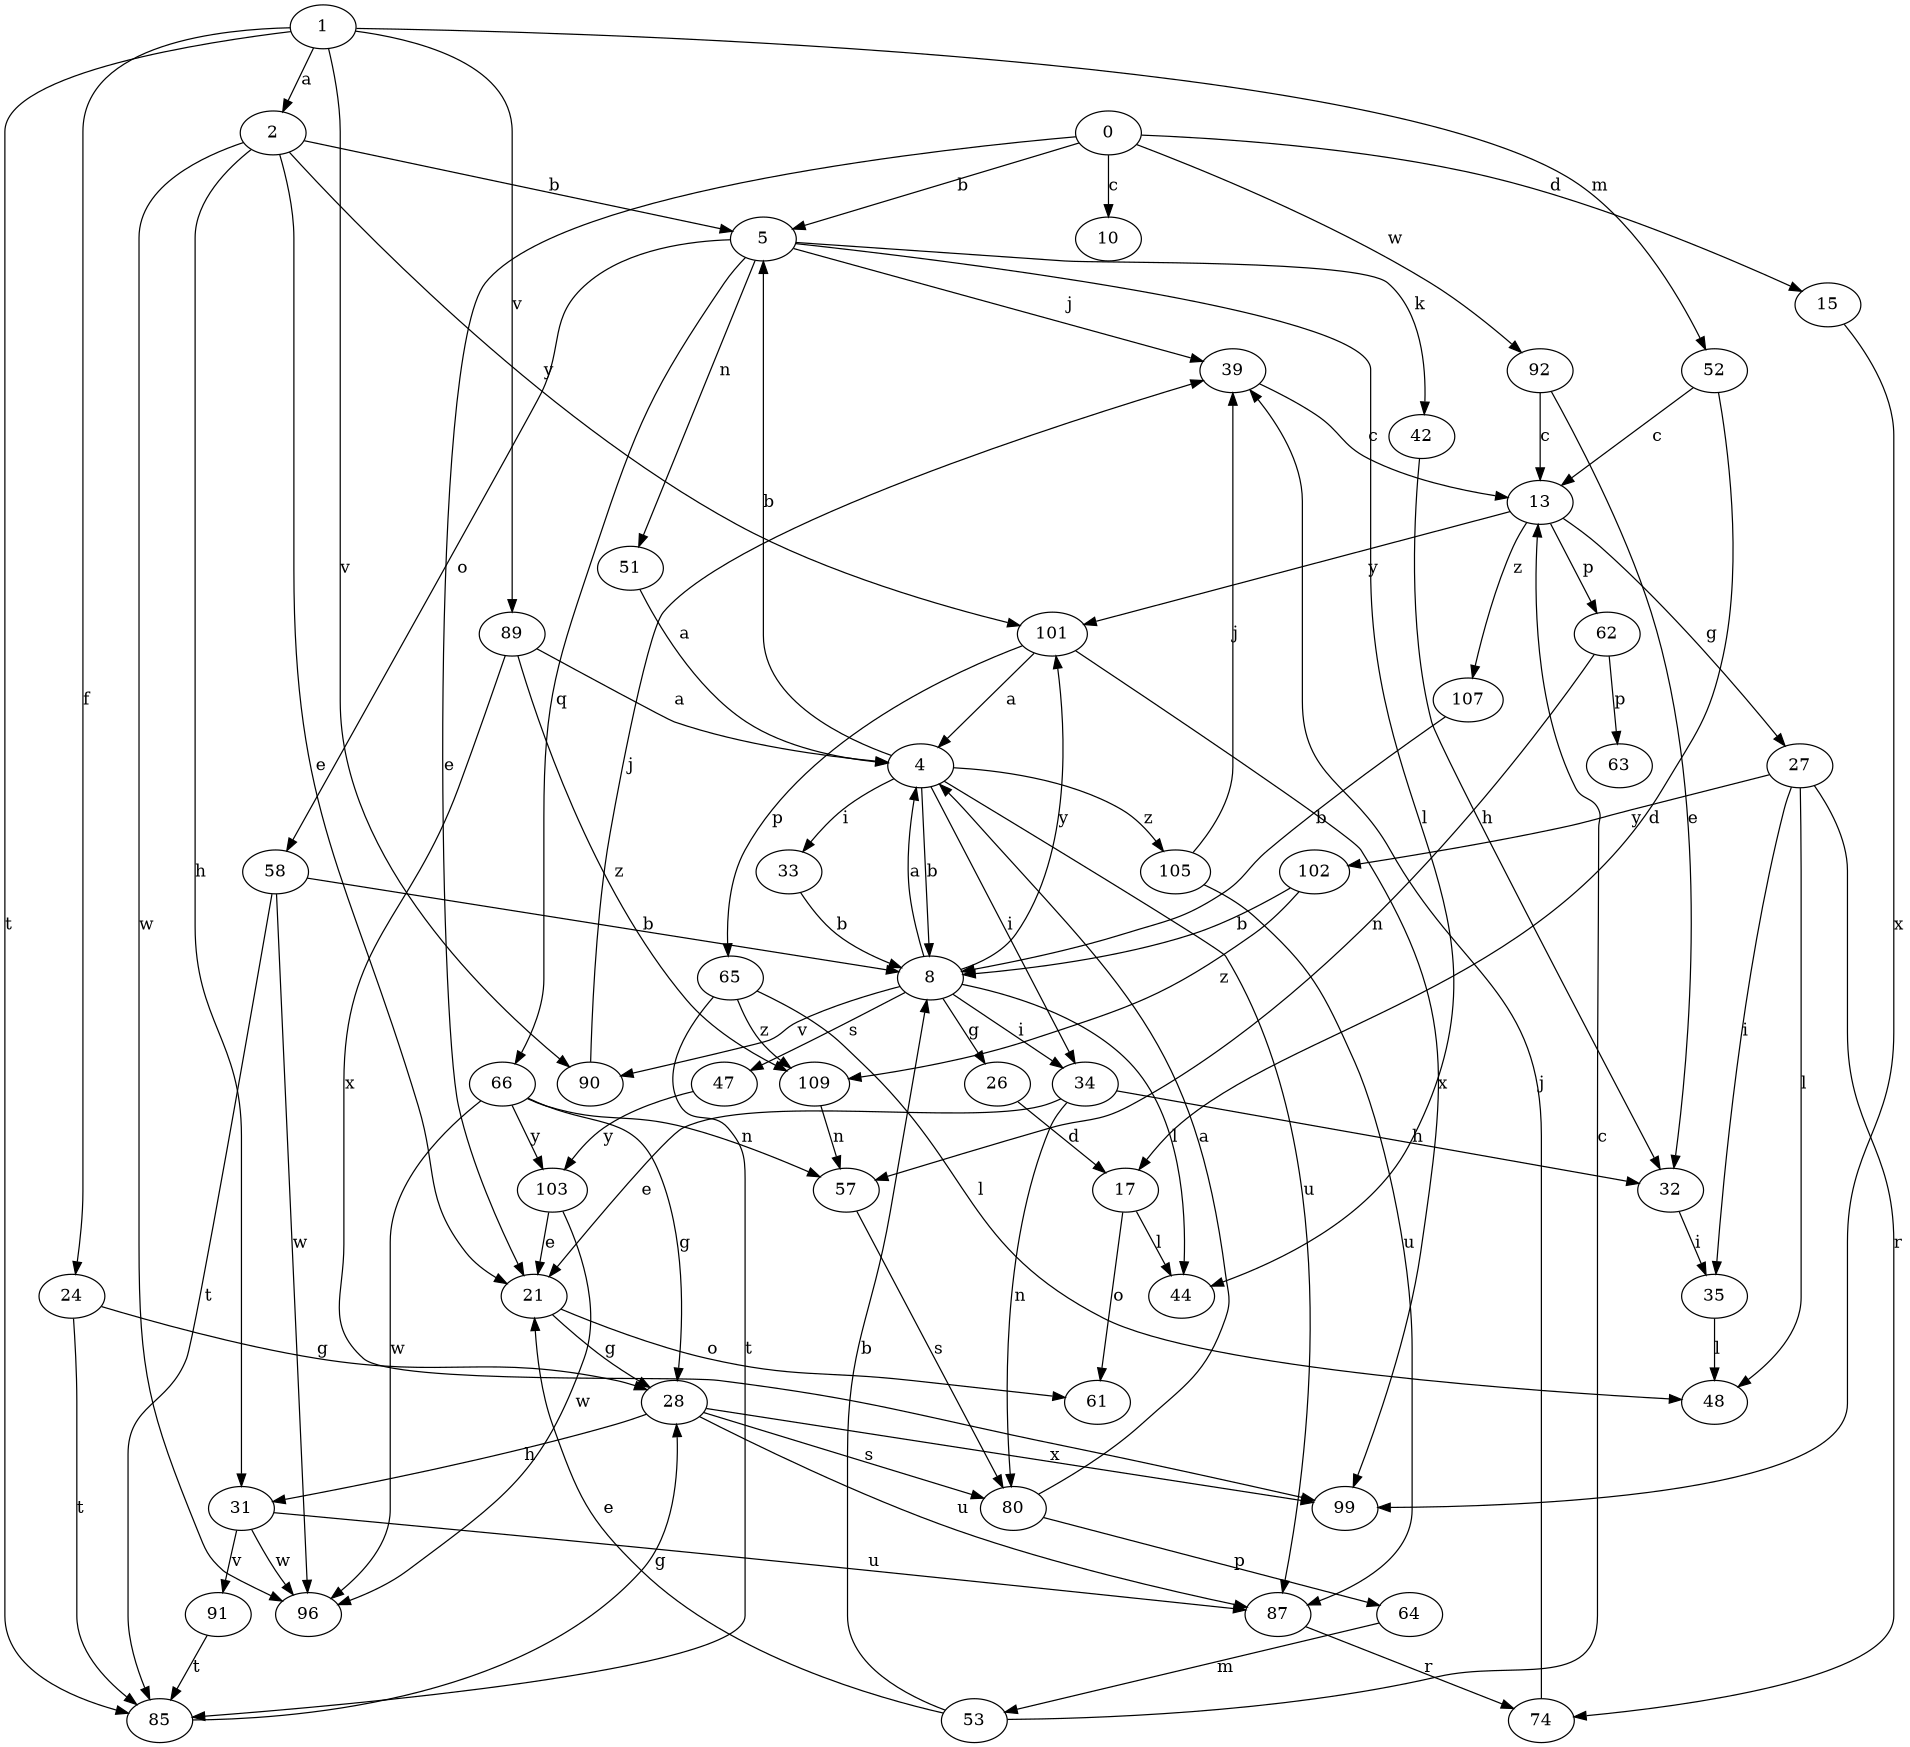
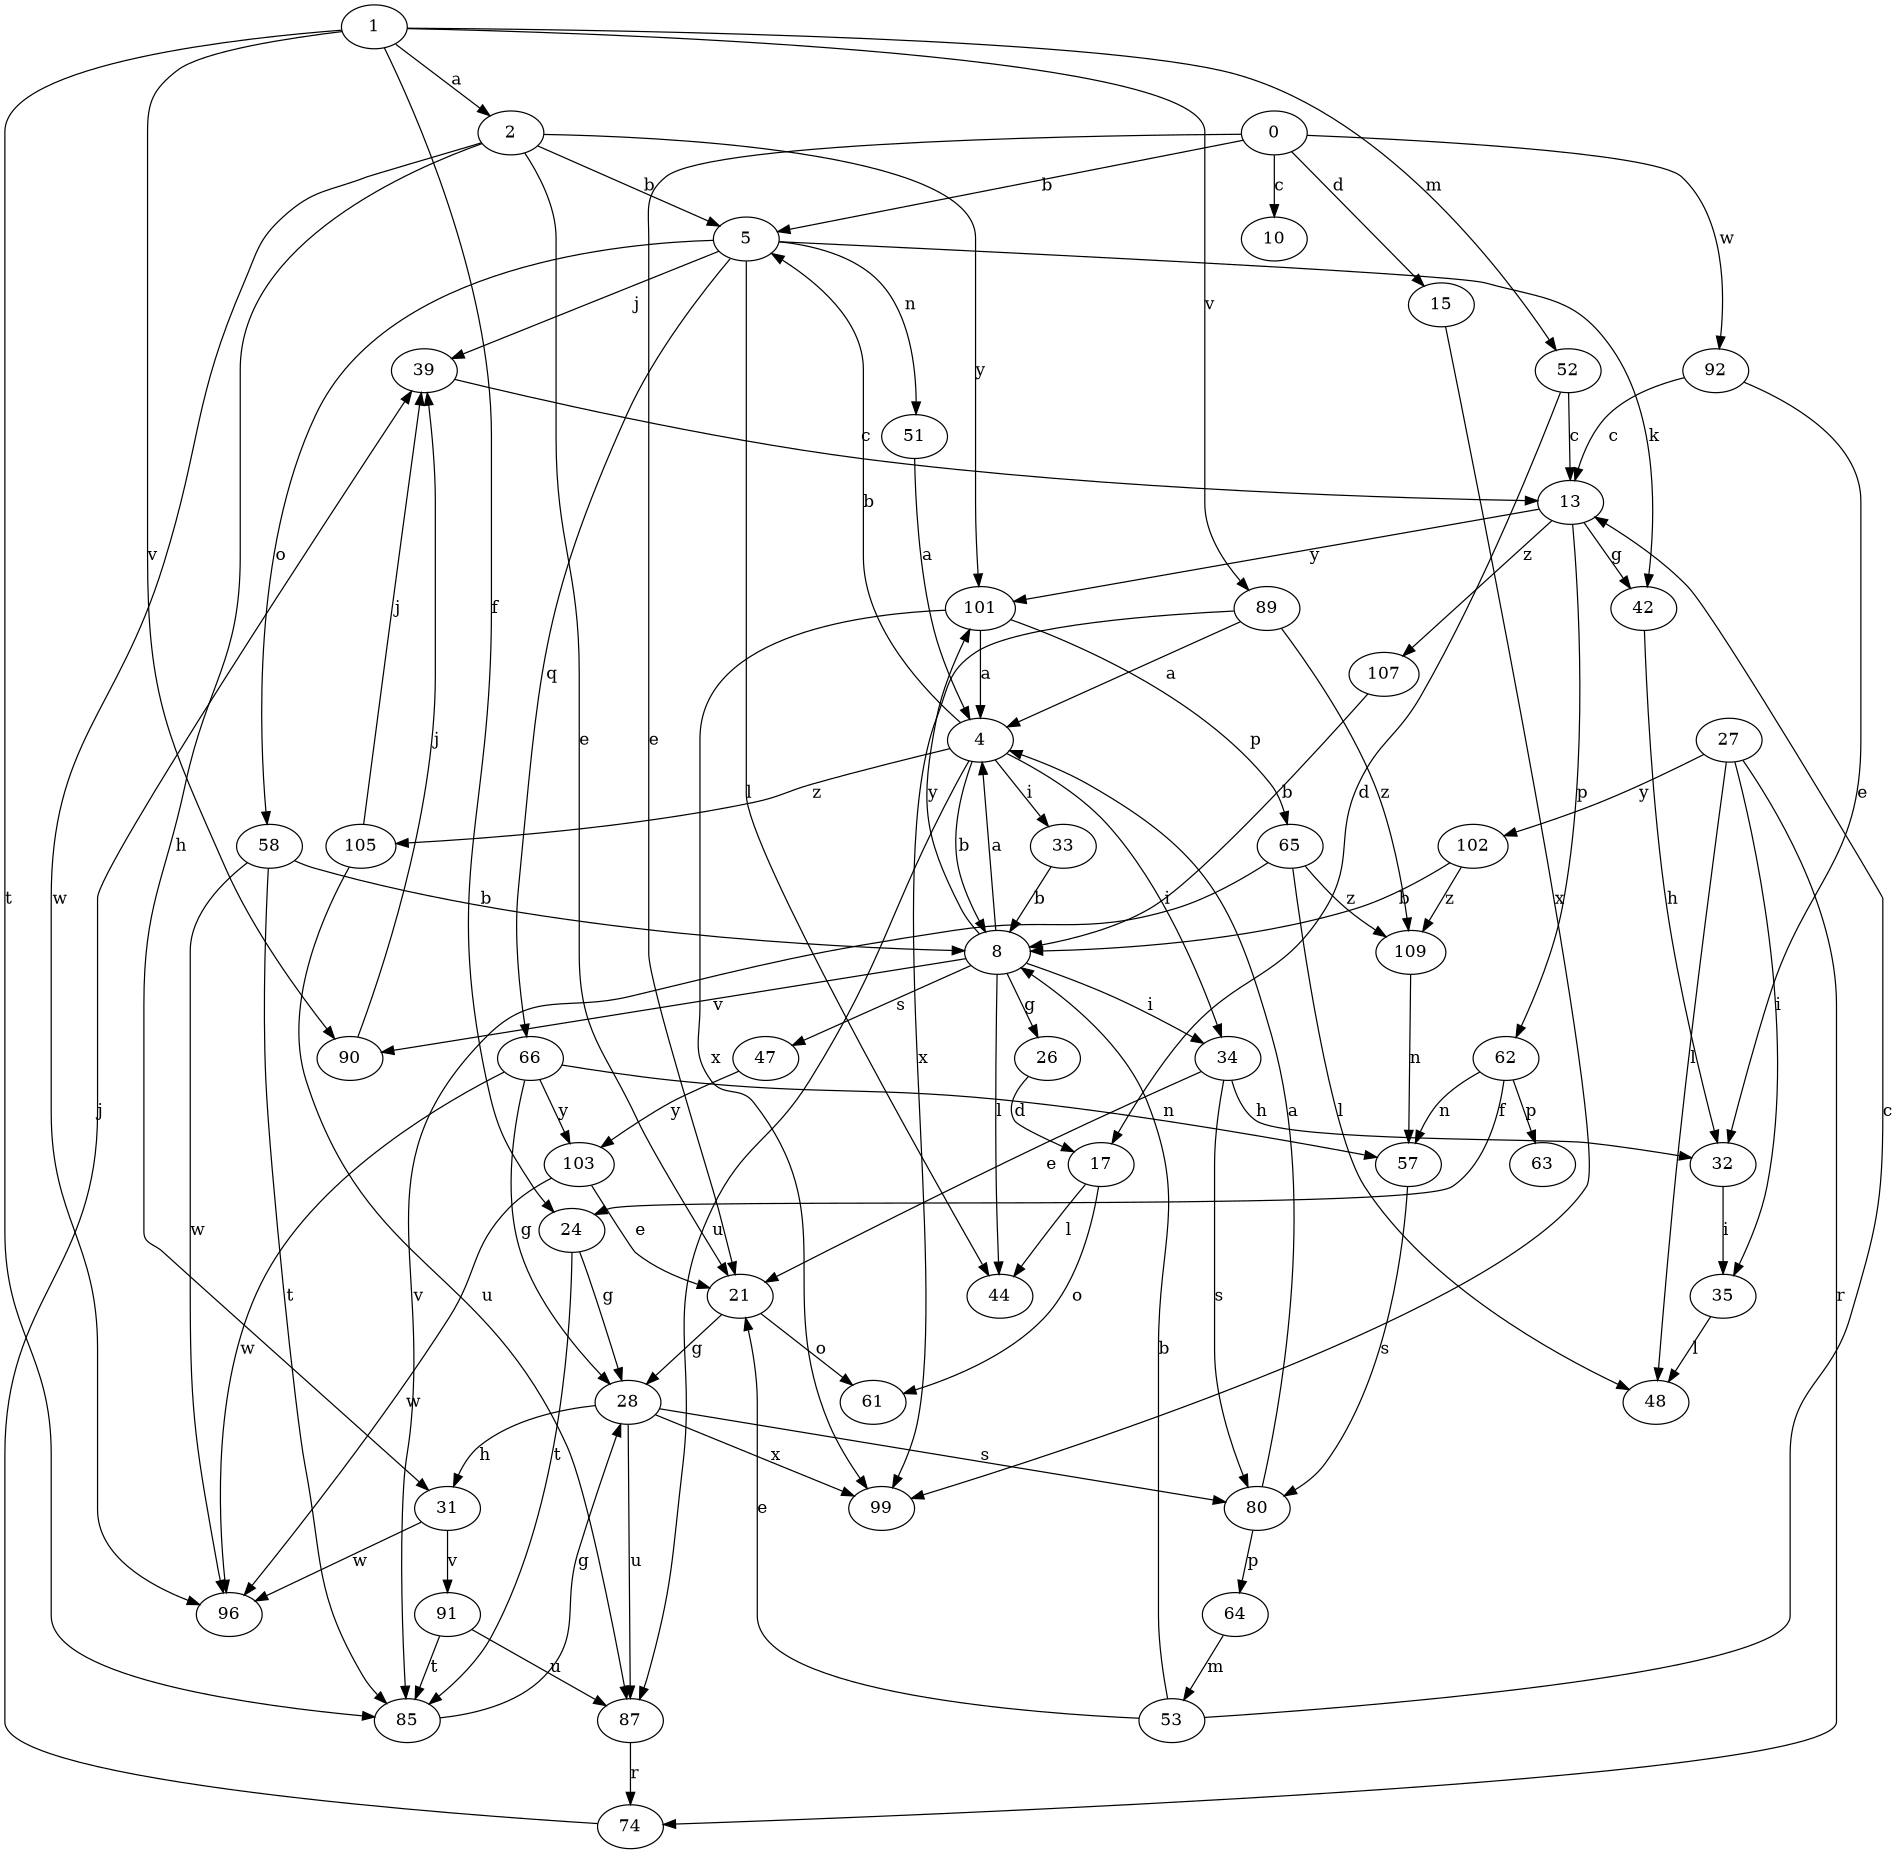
edge "13" -> "27": now "13" -> "42"
edge "62" -> "24": added, label "f"
edge "34" -> "80": label "n" -> "s"
edge "65" -> "85": label "t" -> "v"
edge "31" -> "87": now "91" -> "87"
